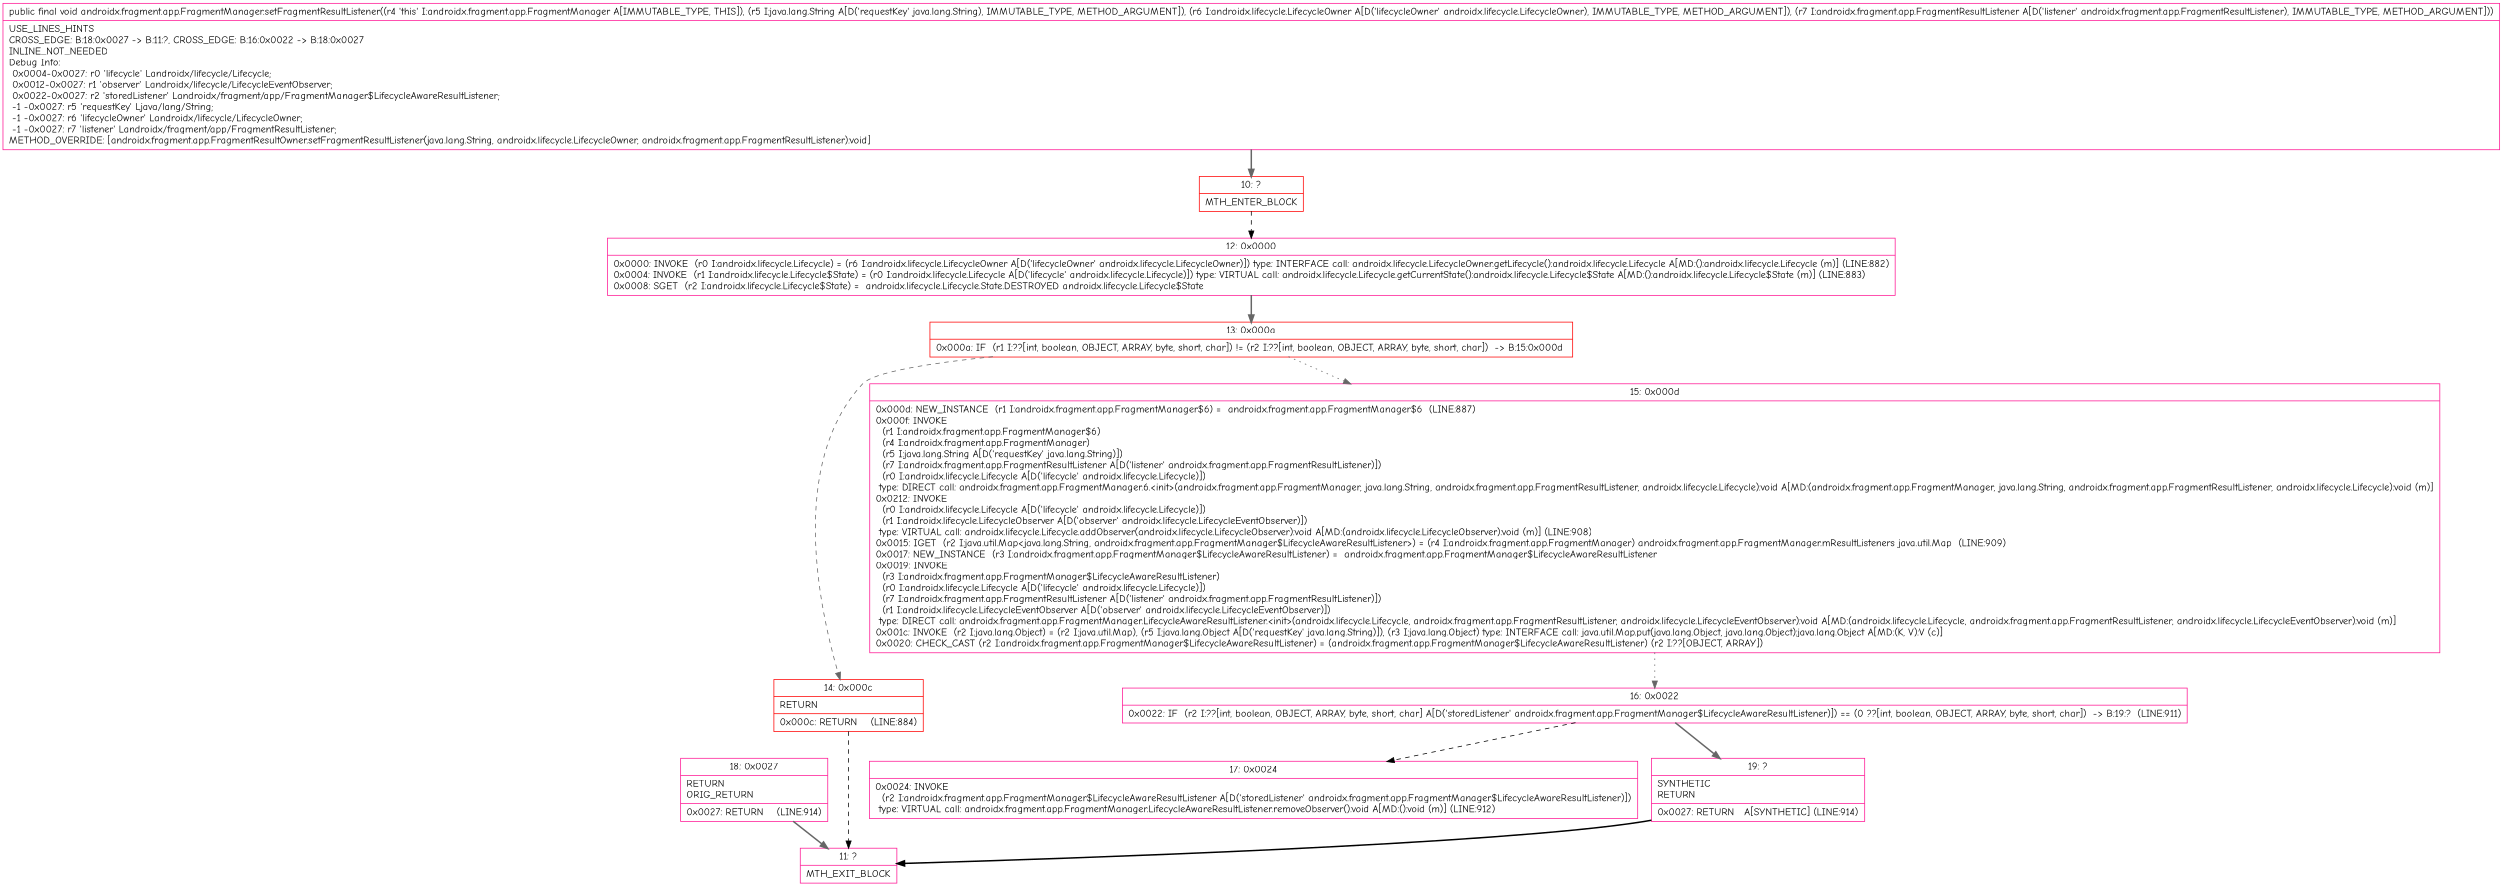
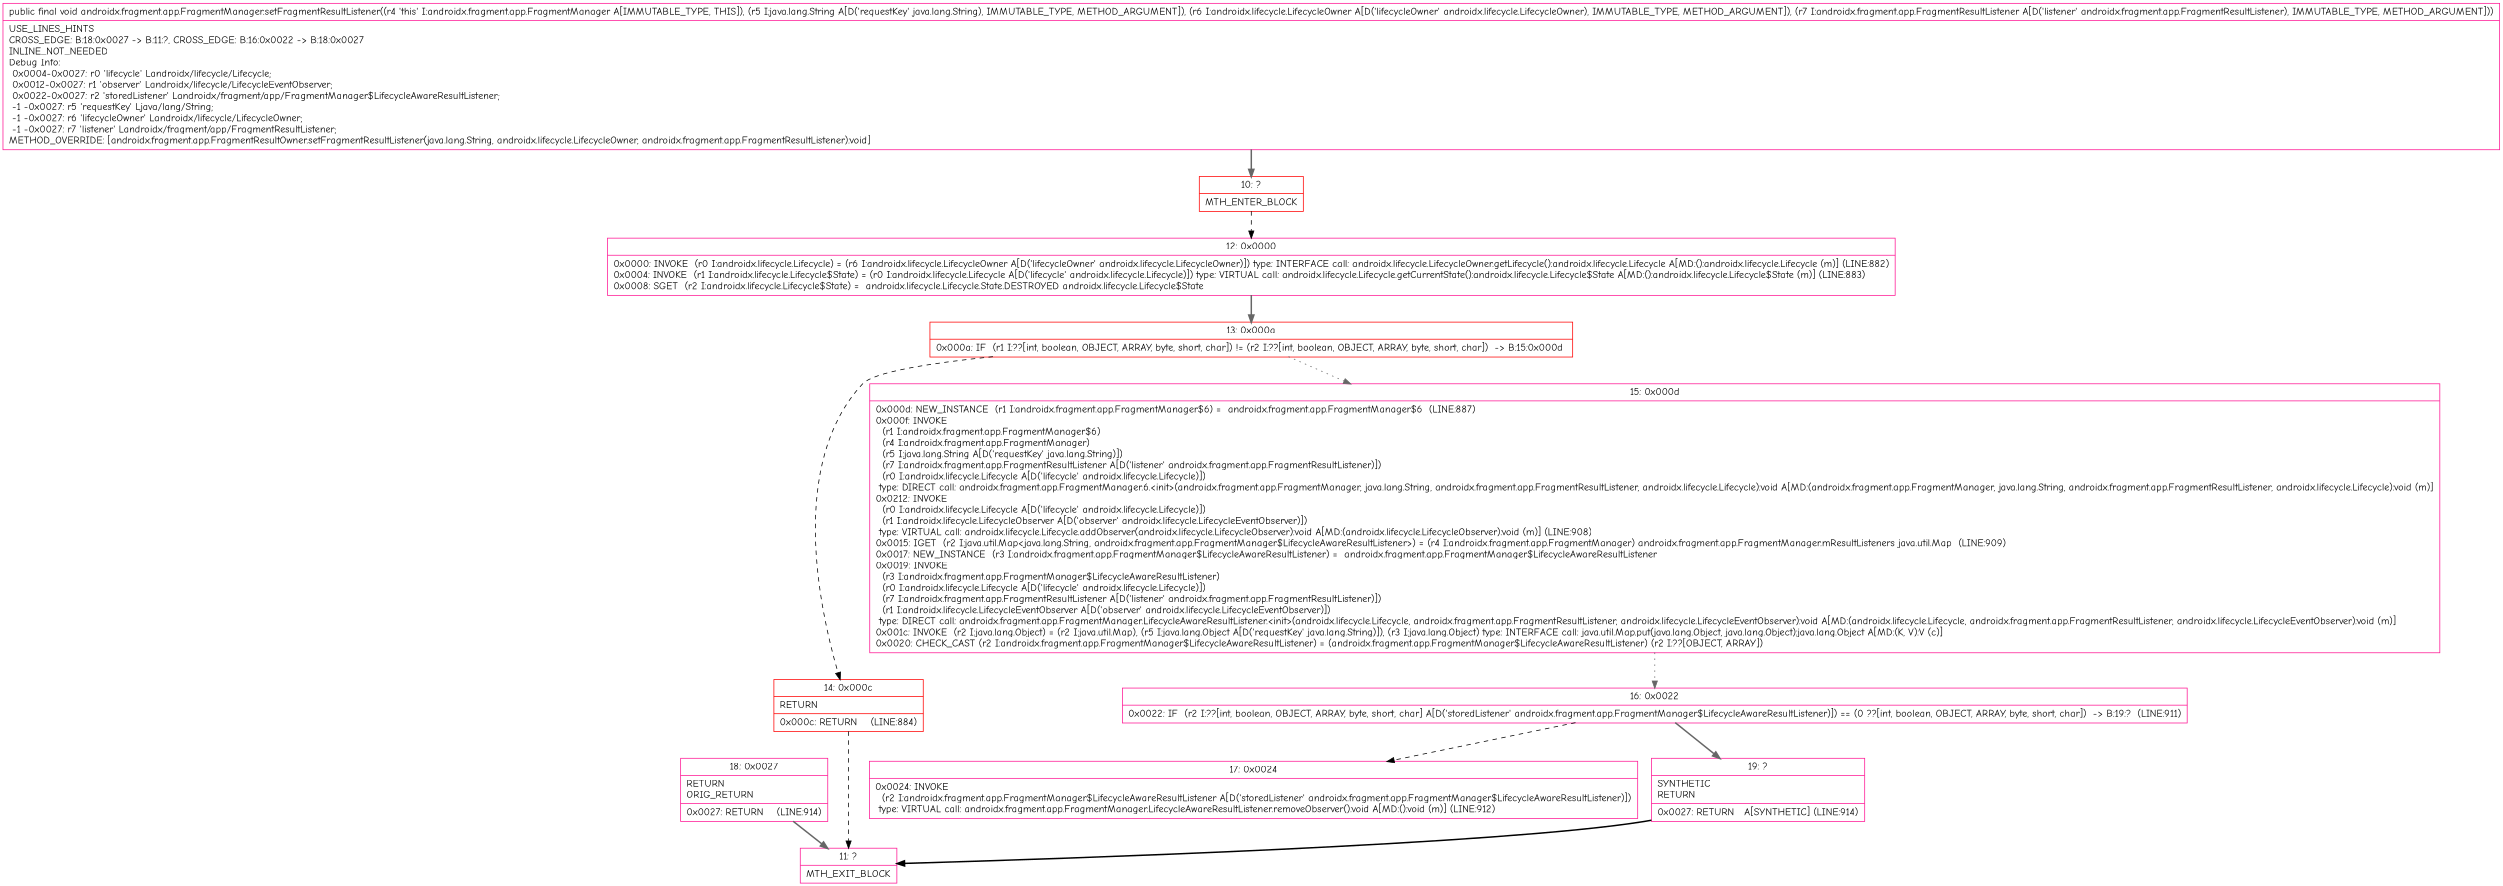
edge "13: 0x000a" -> "14: 0x000c": color gray40 -> black
